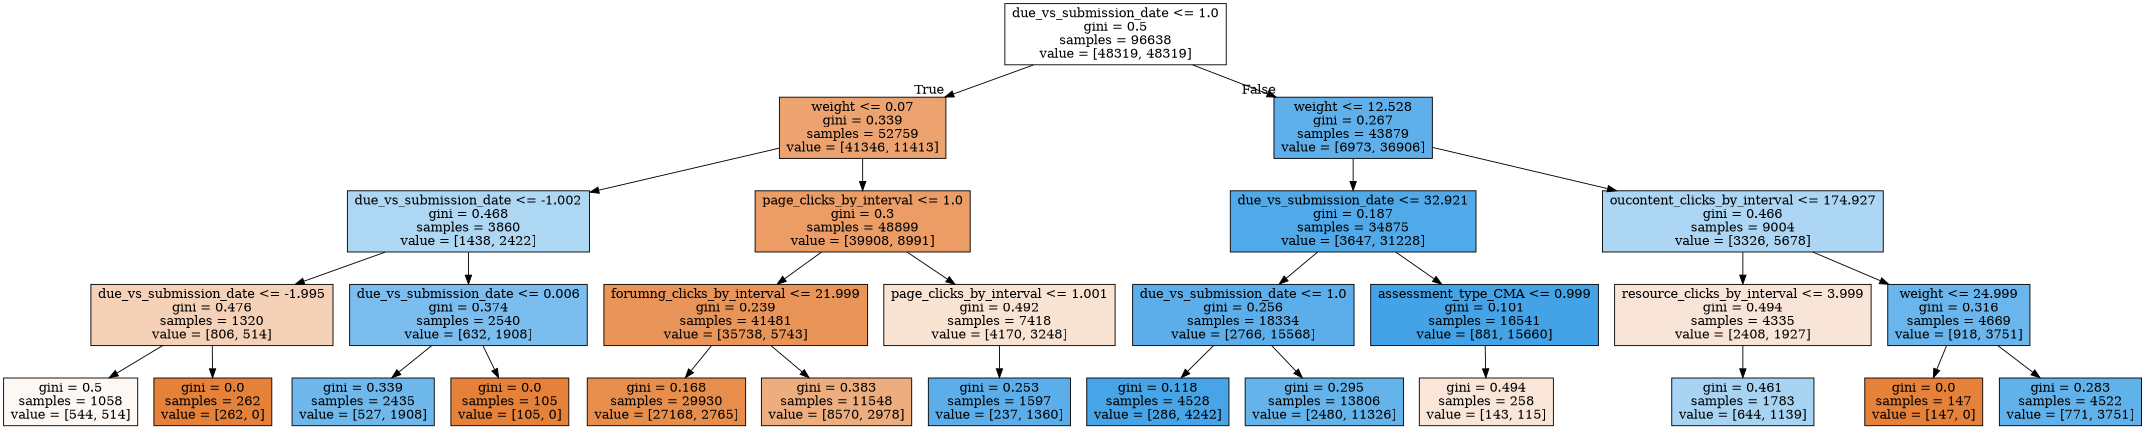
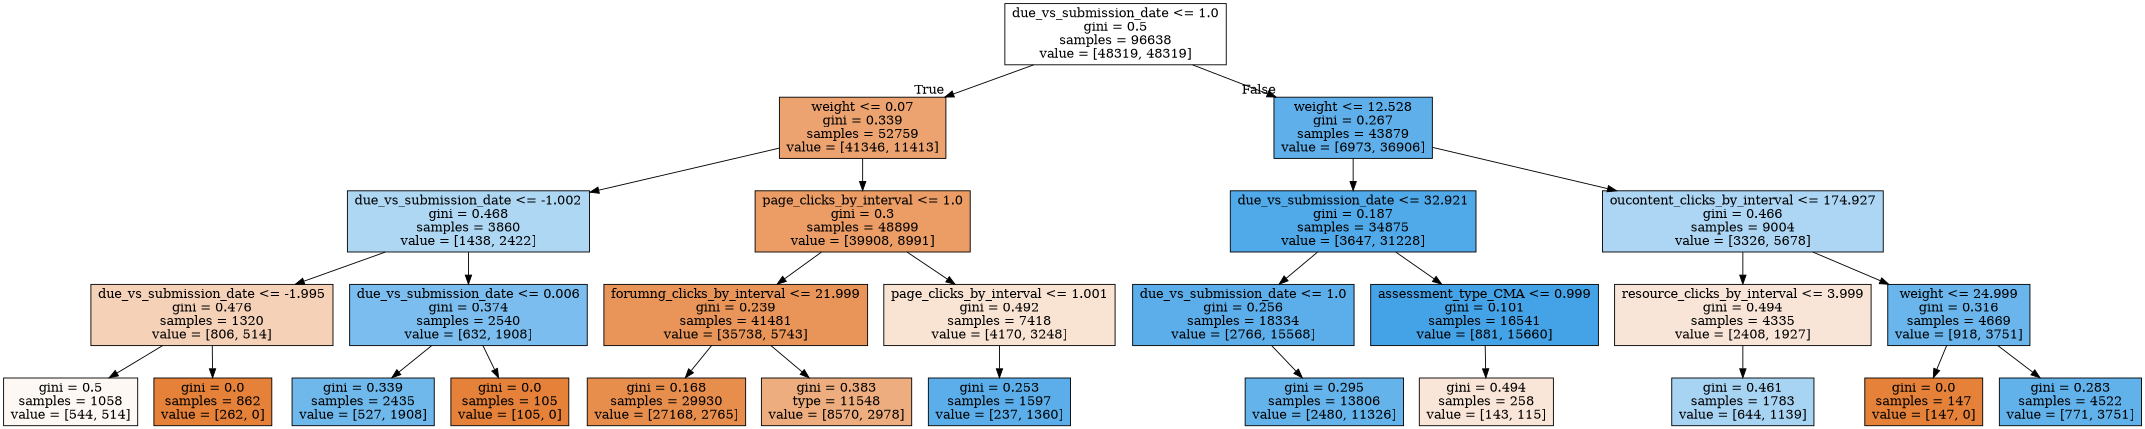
node "gini = 0.0 samples = 262 value = [262, 0]": label "gini = 0.0 samples = 262 value = [262, 0]" -> "gini = 0.0 samples = 862 value = [262, 0]"
node "gini = 0.383 samples = 11548 value = [8570, 2978]": label "gini = 0.383 samples = 11548 value = [8570, 2978]" -> "gini = 0.383 type = 11548 value = [8570, 2978]"
node "gini = 0.118 samples = 4528 value = [286, 4242]": removed
